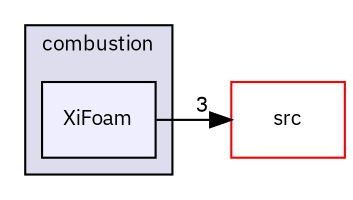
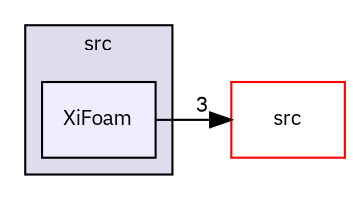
cluster "combustion": label "combustion" -> "src"
